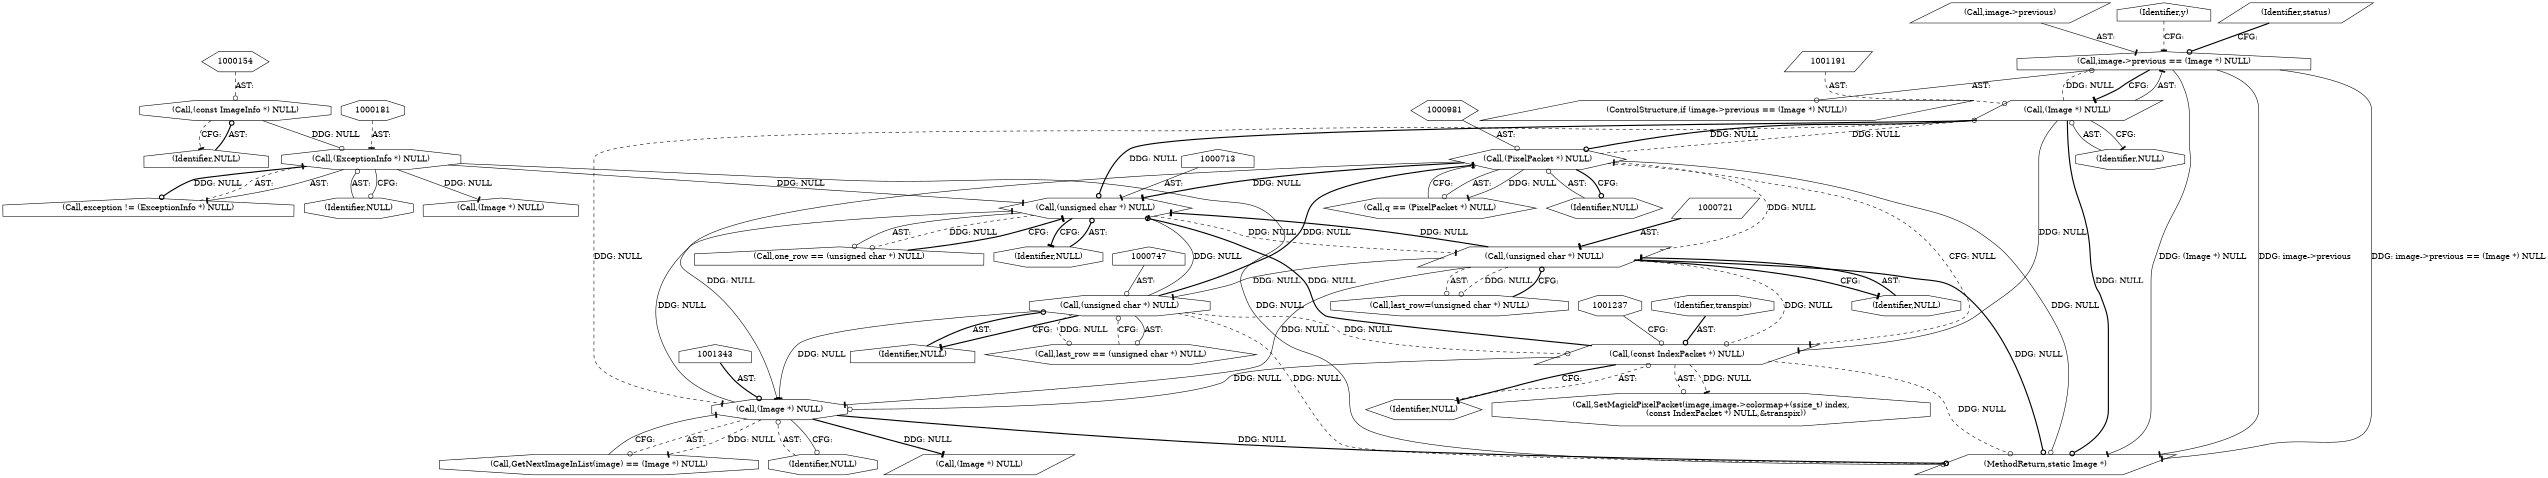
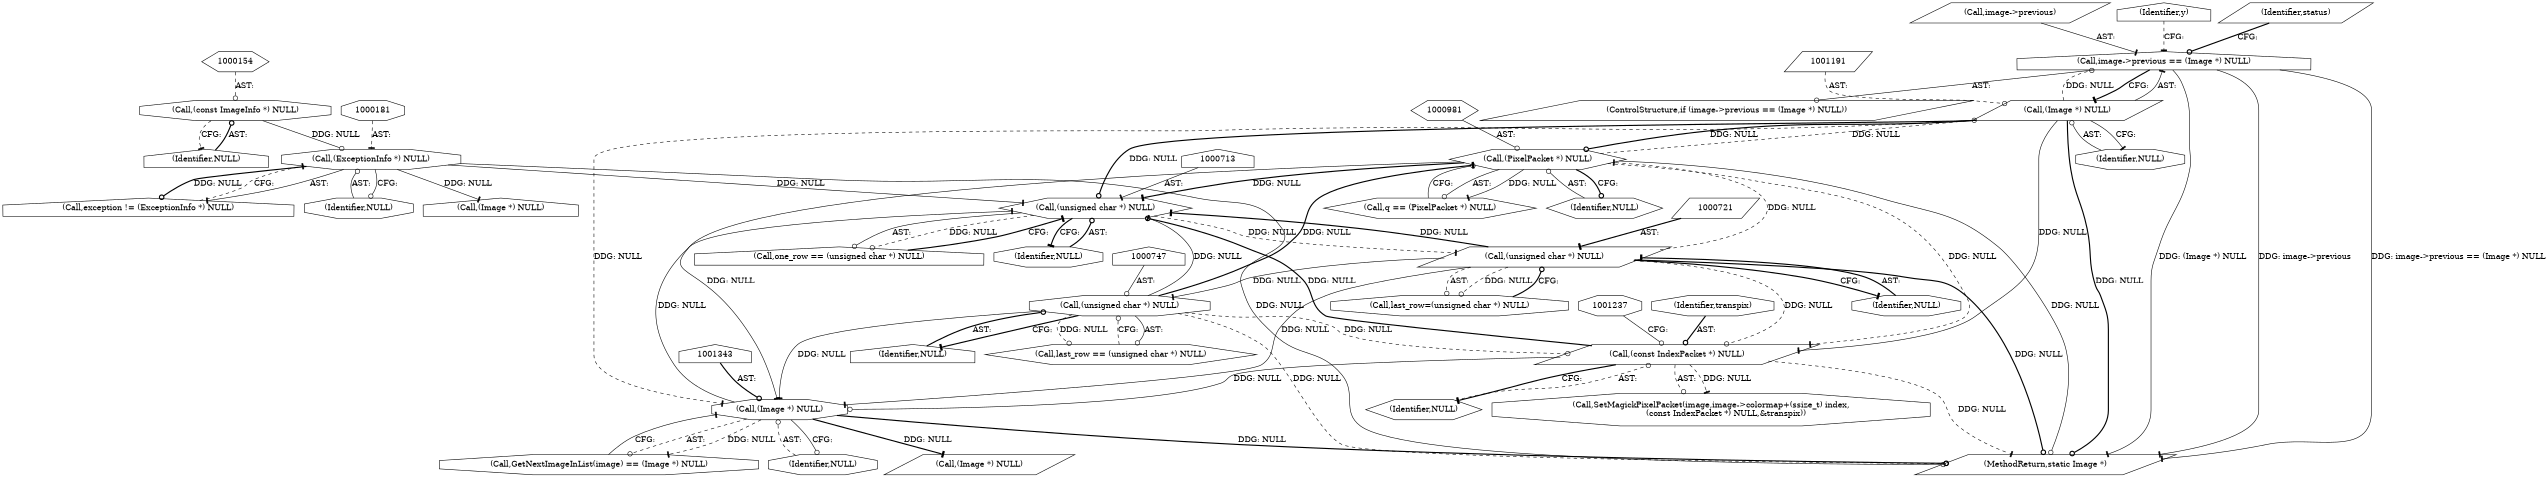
edge "(Call,exception != (ExceptionInfo *) NULL)" -> "(Call,(ExceptionInfo *) NULL)": label "AST: " -> "CFG: "
edge "(Call,(PixelPacket *) NULL)" -> "(Call,(const IndexPacket *) NULL)": label "CFG: NULL" -> "DDG: NULL"
edge "(Call,(const IndexPacket *) NULL)" -> "(MethodReturn,static Image *)": arrowhead odot -> tee
